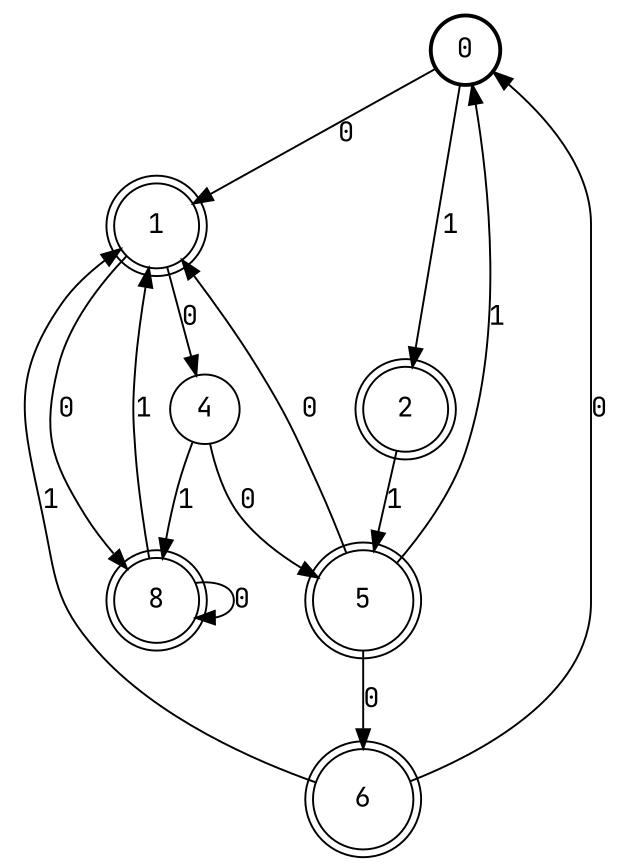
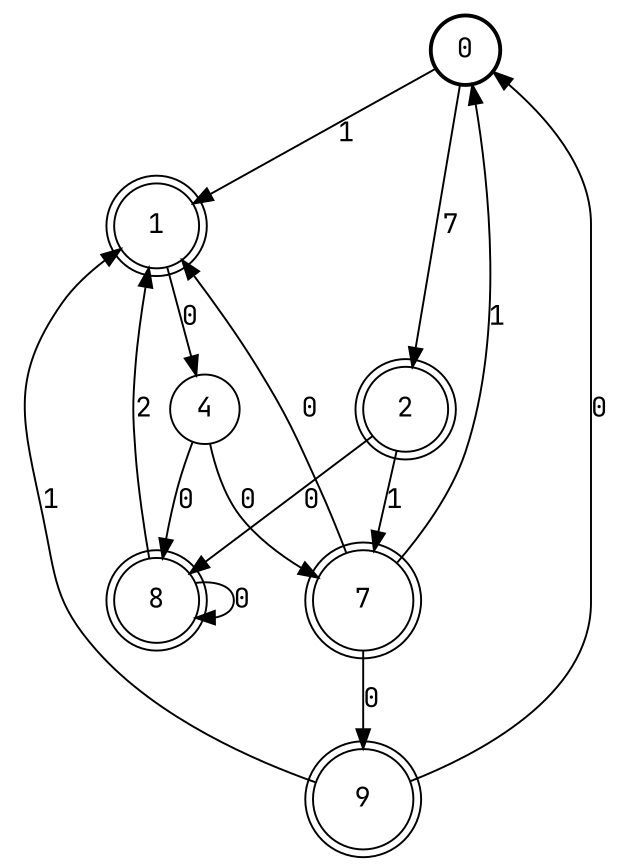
edge "0" -> "1": label "0" -> "1"
edge "0" -> "2": label "1" -> "7"
edge "1" -> "8": now "2" -> "8"
edge "8" -> "1": label "1" -> "2"
edge "4" -> "8": label "1" -> "0"
node "5": label "5" -> "7"
node "6": label "6" -> "9"
